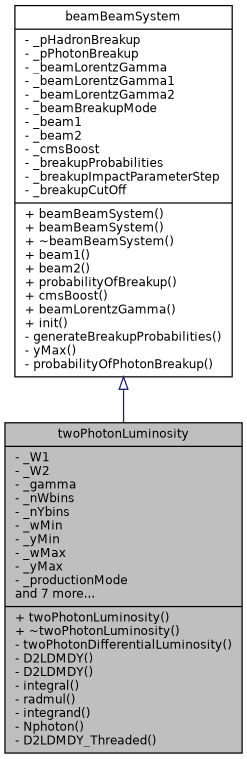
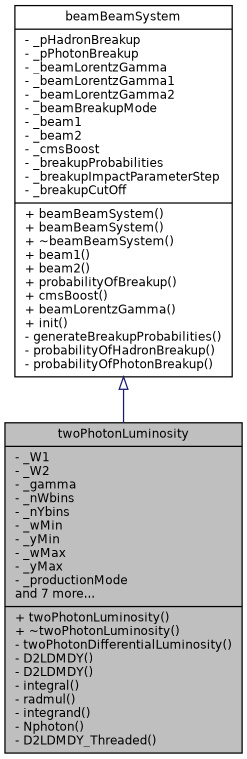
node "beamBeamSystem": text "- yMax()" -> "- probabilityOfHadronBreakup()"
